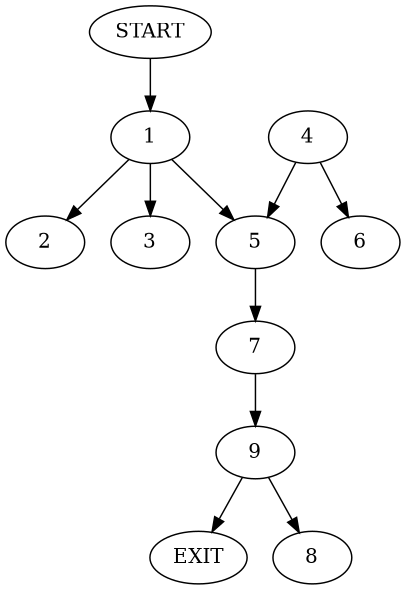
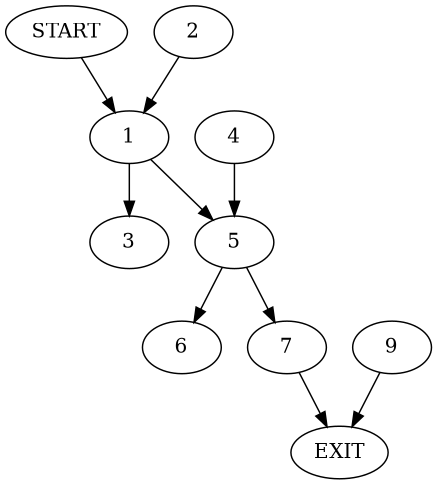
edge "4" -> "6": now "5" -> "6"
edge "1" -> "2": reversed
edge "7" -> "9": now "7" -> "EXIT"
node "8": removed
